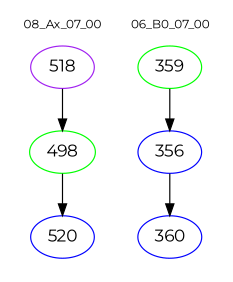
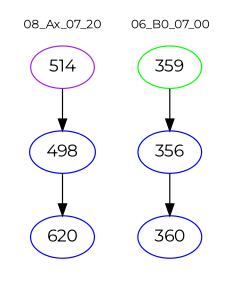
cluster "08_Ax_07_00": label "08_Ax_07_00" -> "08_Ax_07_20"
node "518": label "518" -> "514"
node "498": color green -> blue
node "520": label "520" -> "620"
